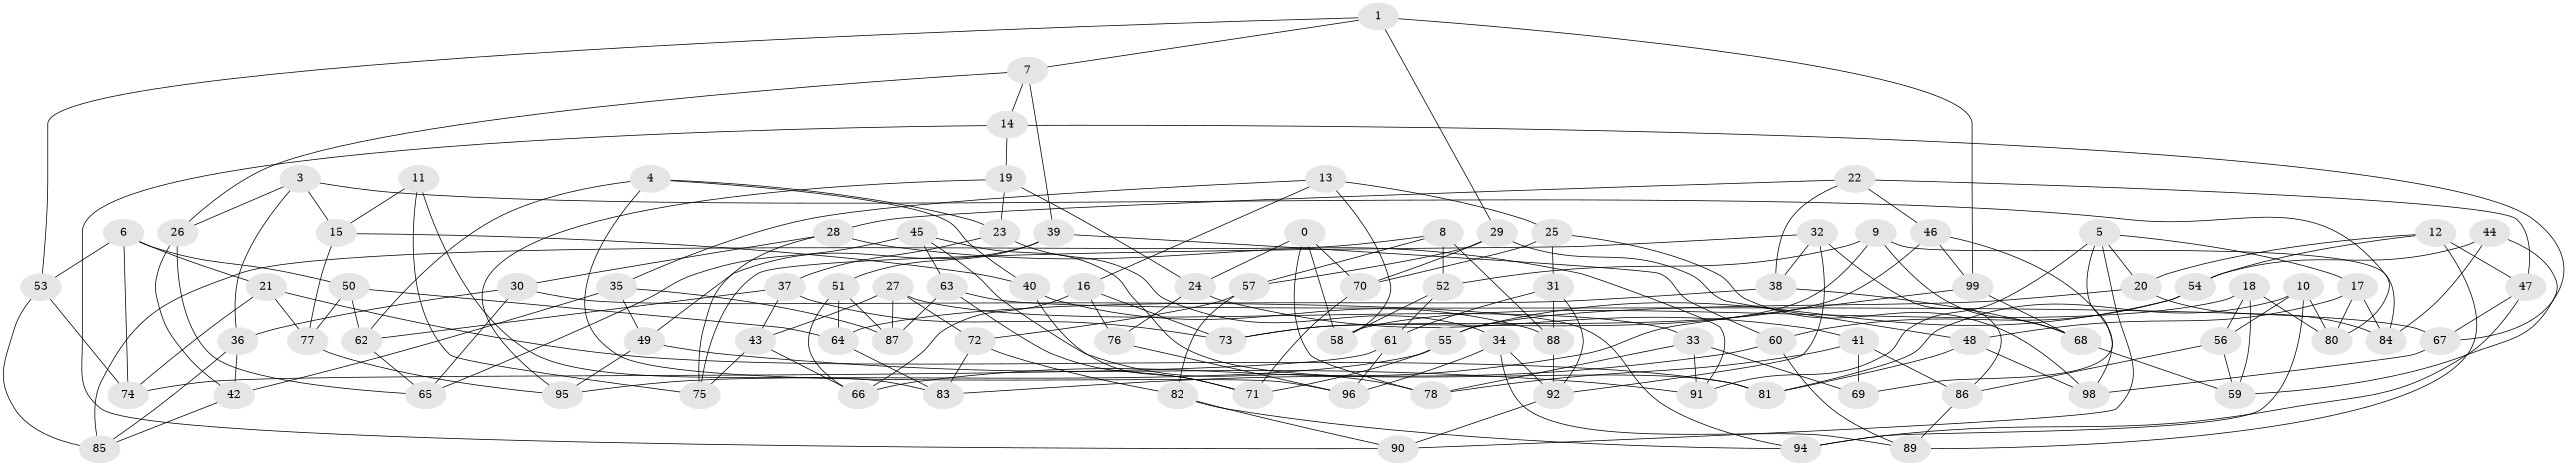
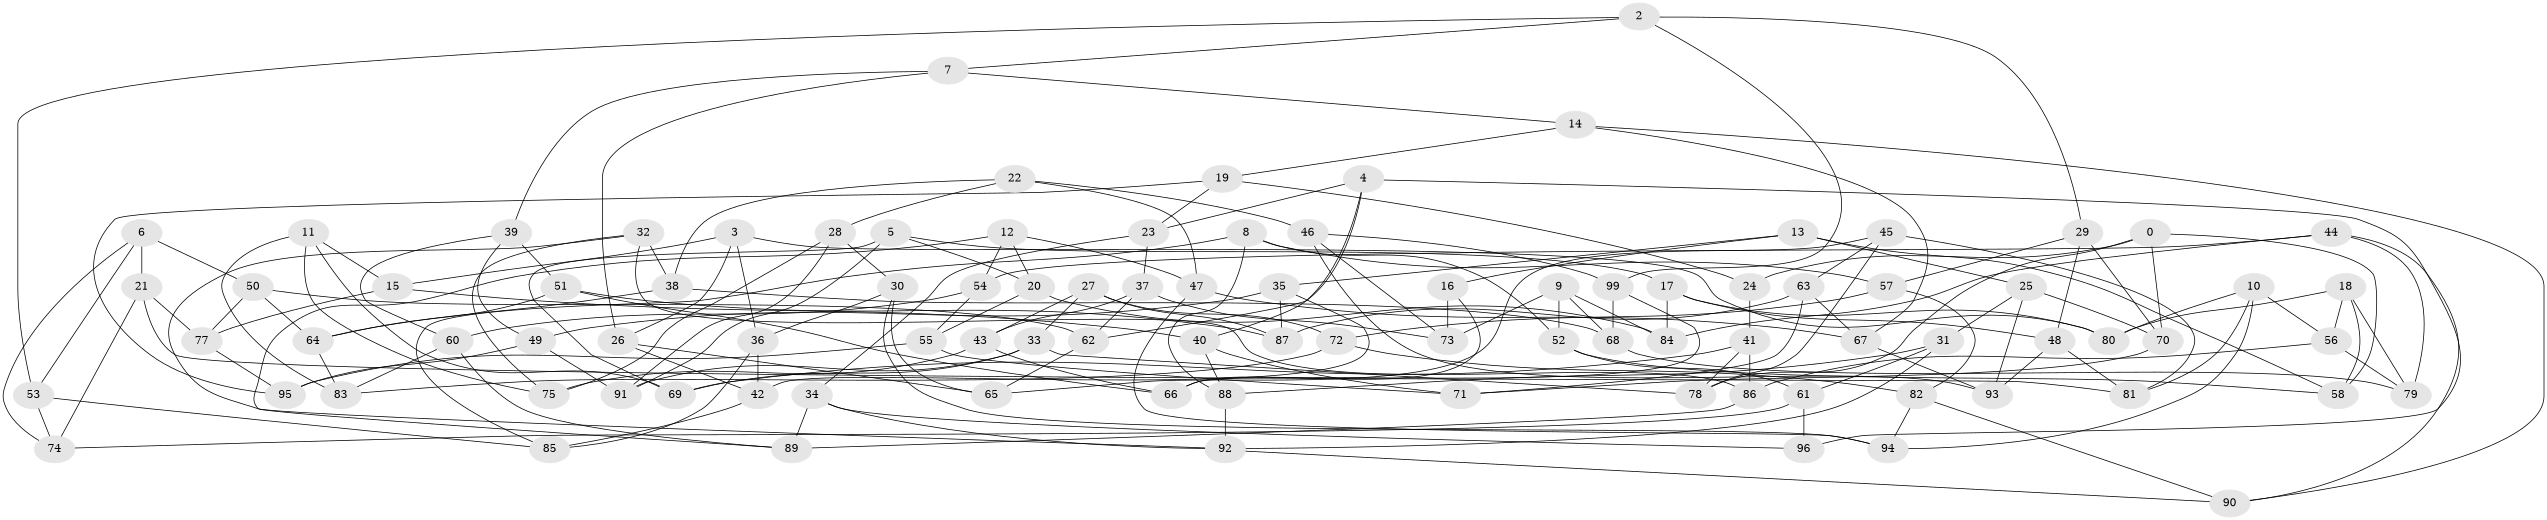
node "1": label "1" -> "2"
node "76": removed
edge "11" -- "69": added
node "98": label "98" -> "93"
node "59": label "59" -> "79"
edge "5" -- "90": now "44" -- "90"
